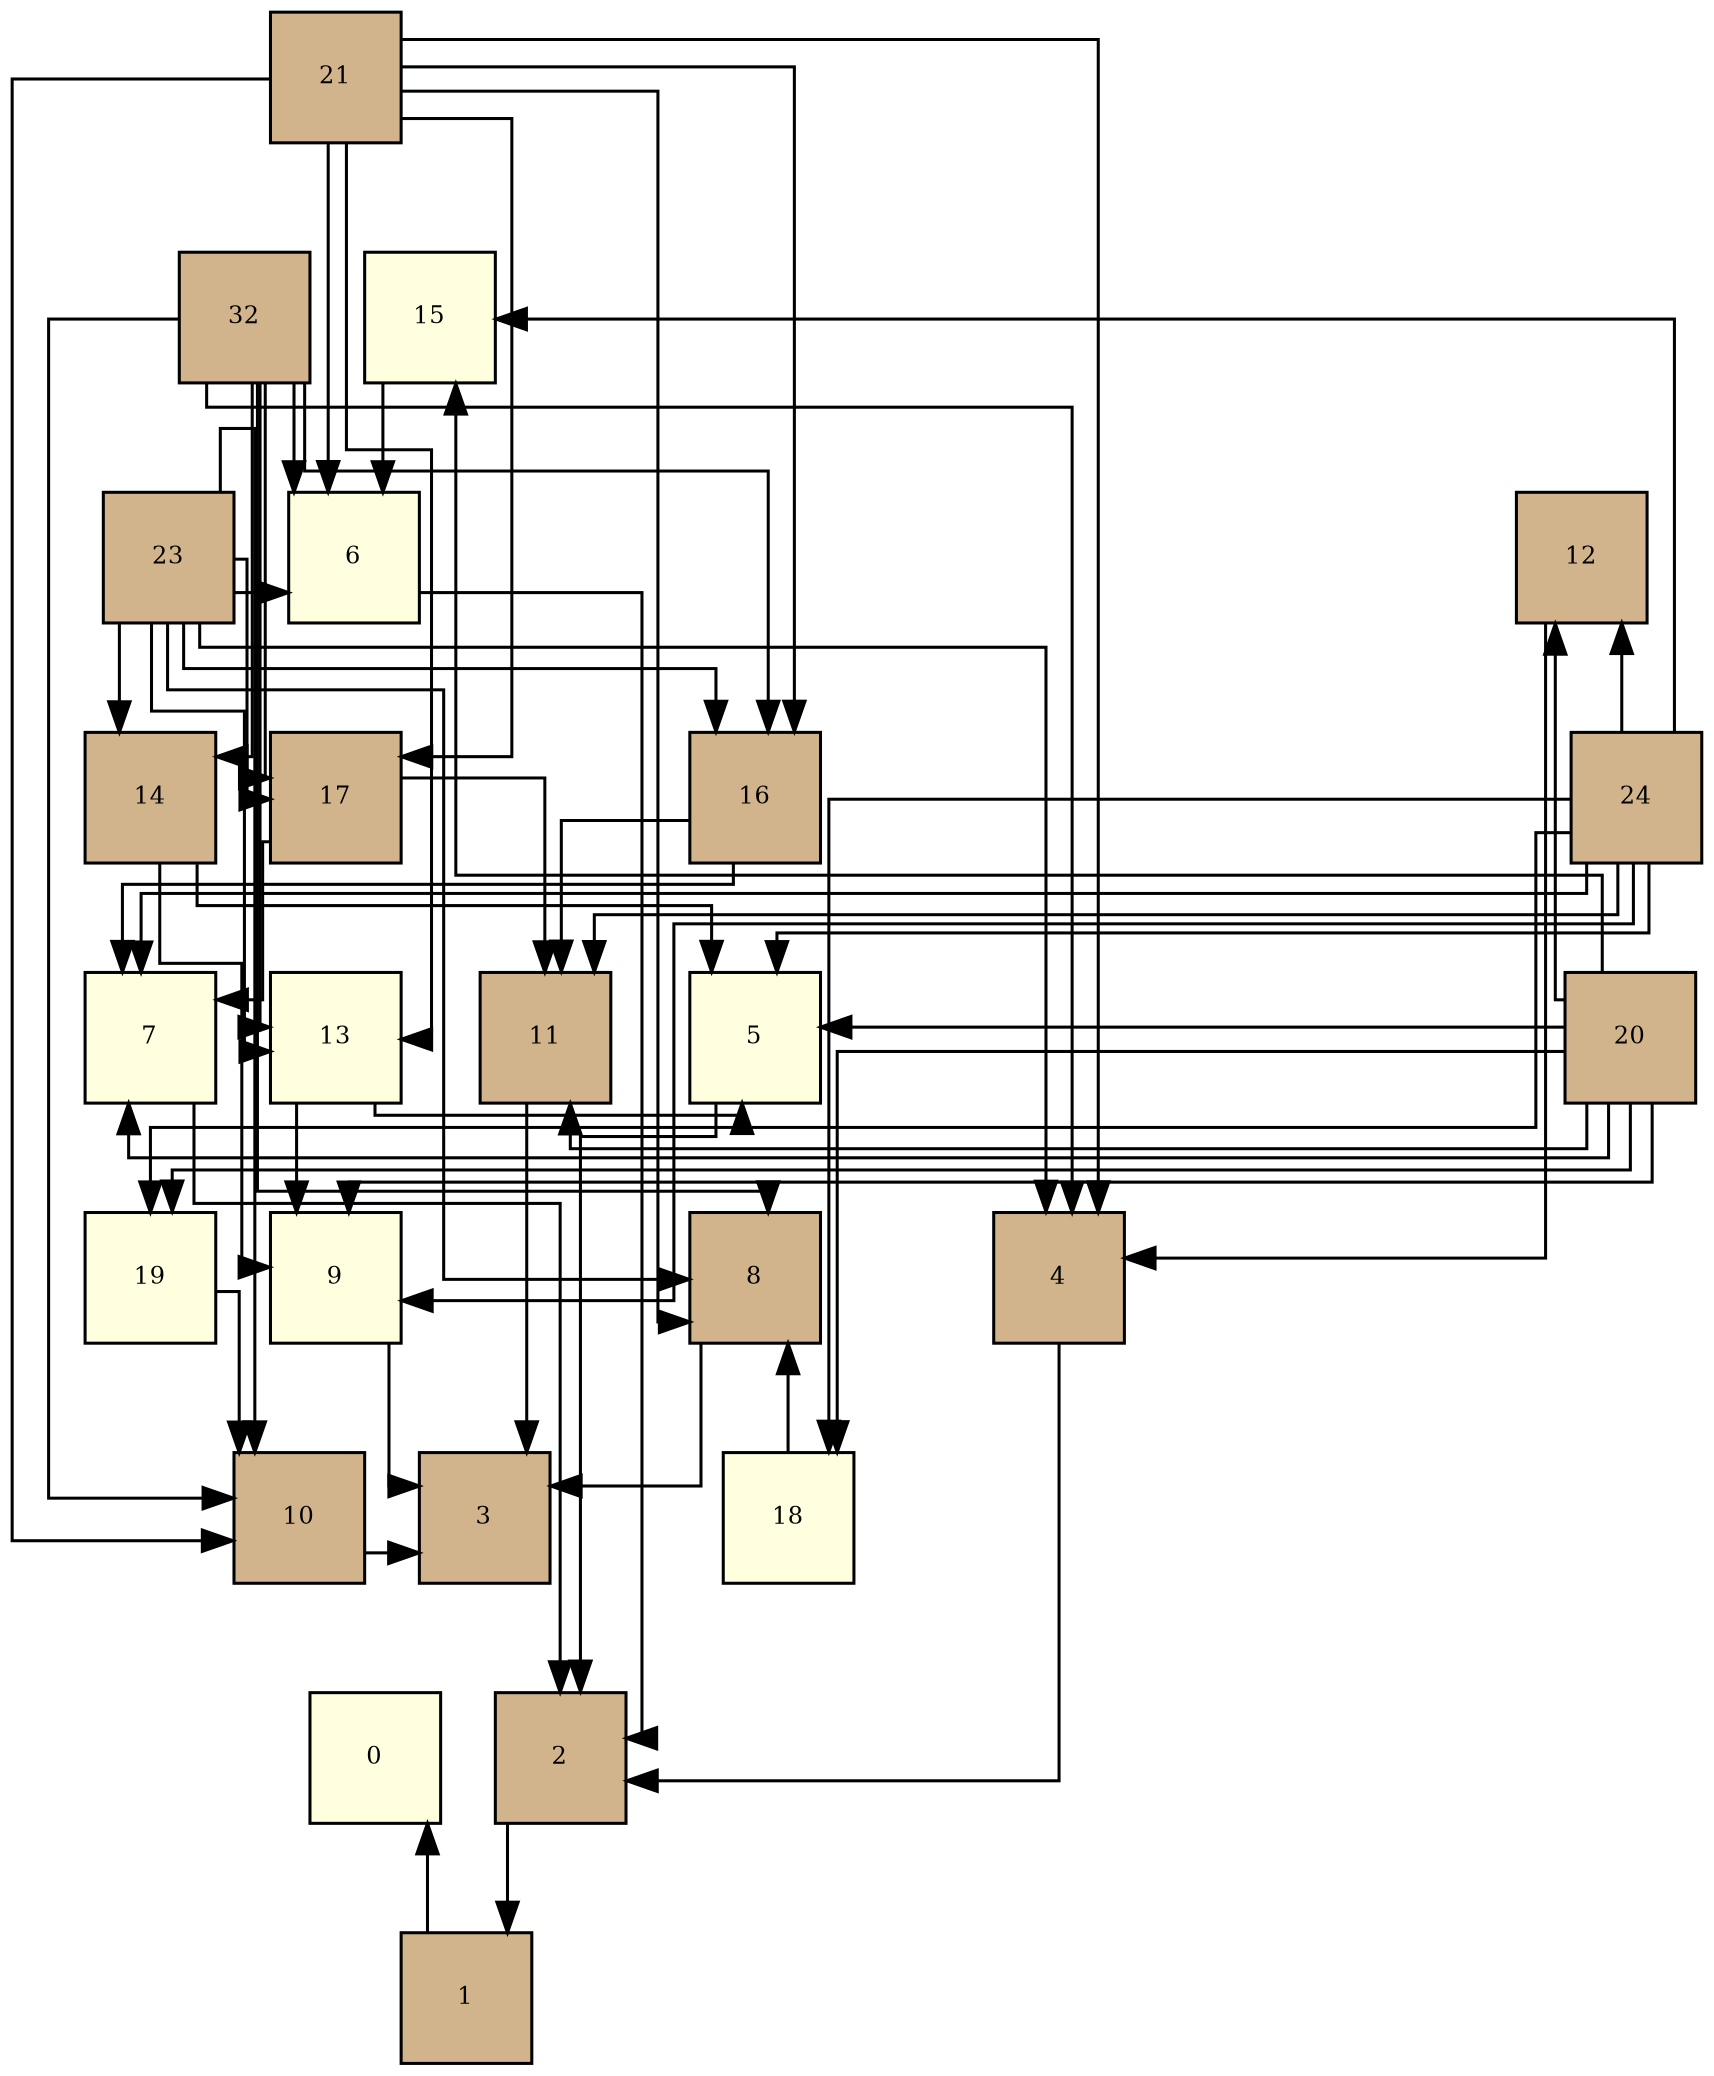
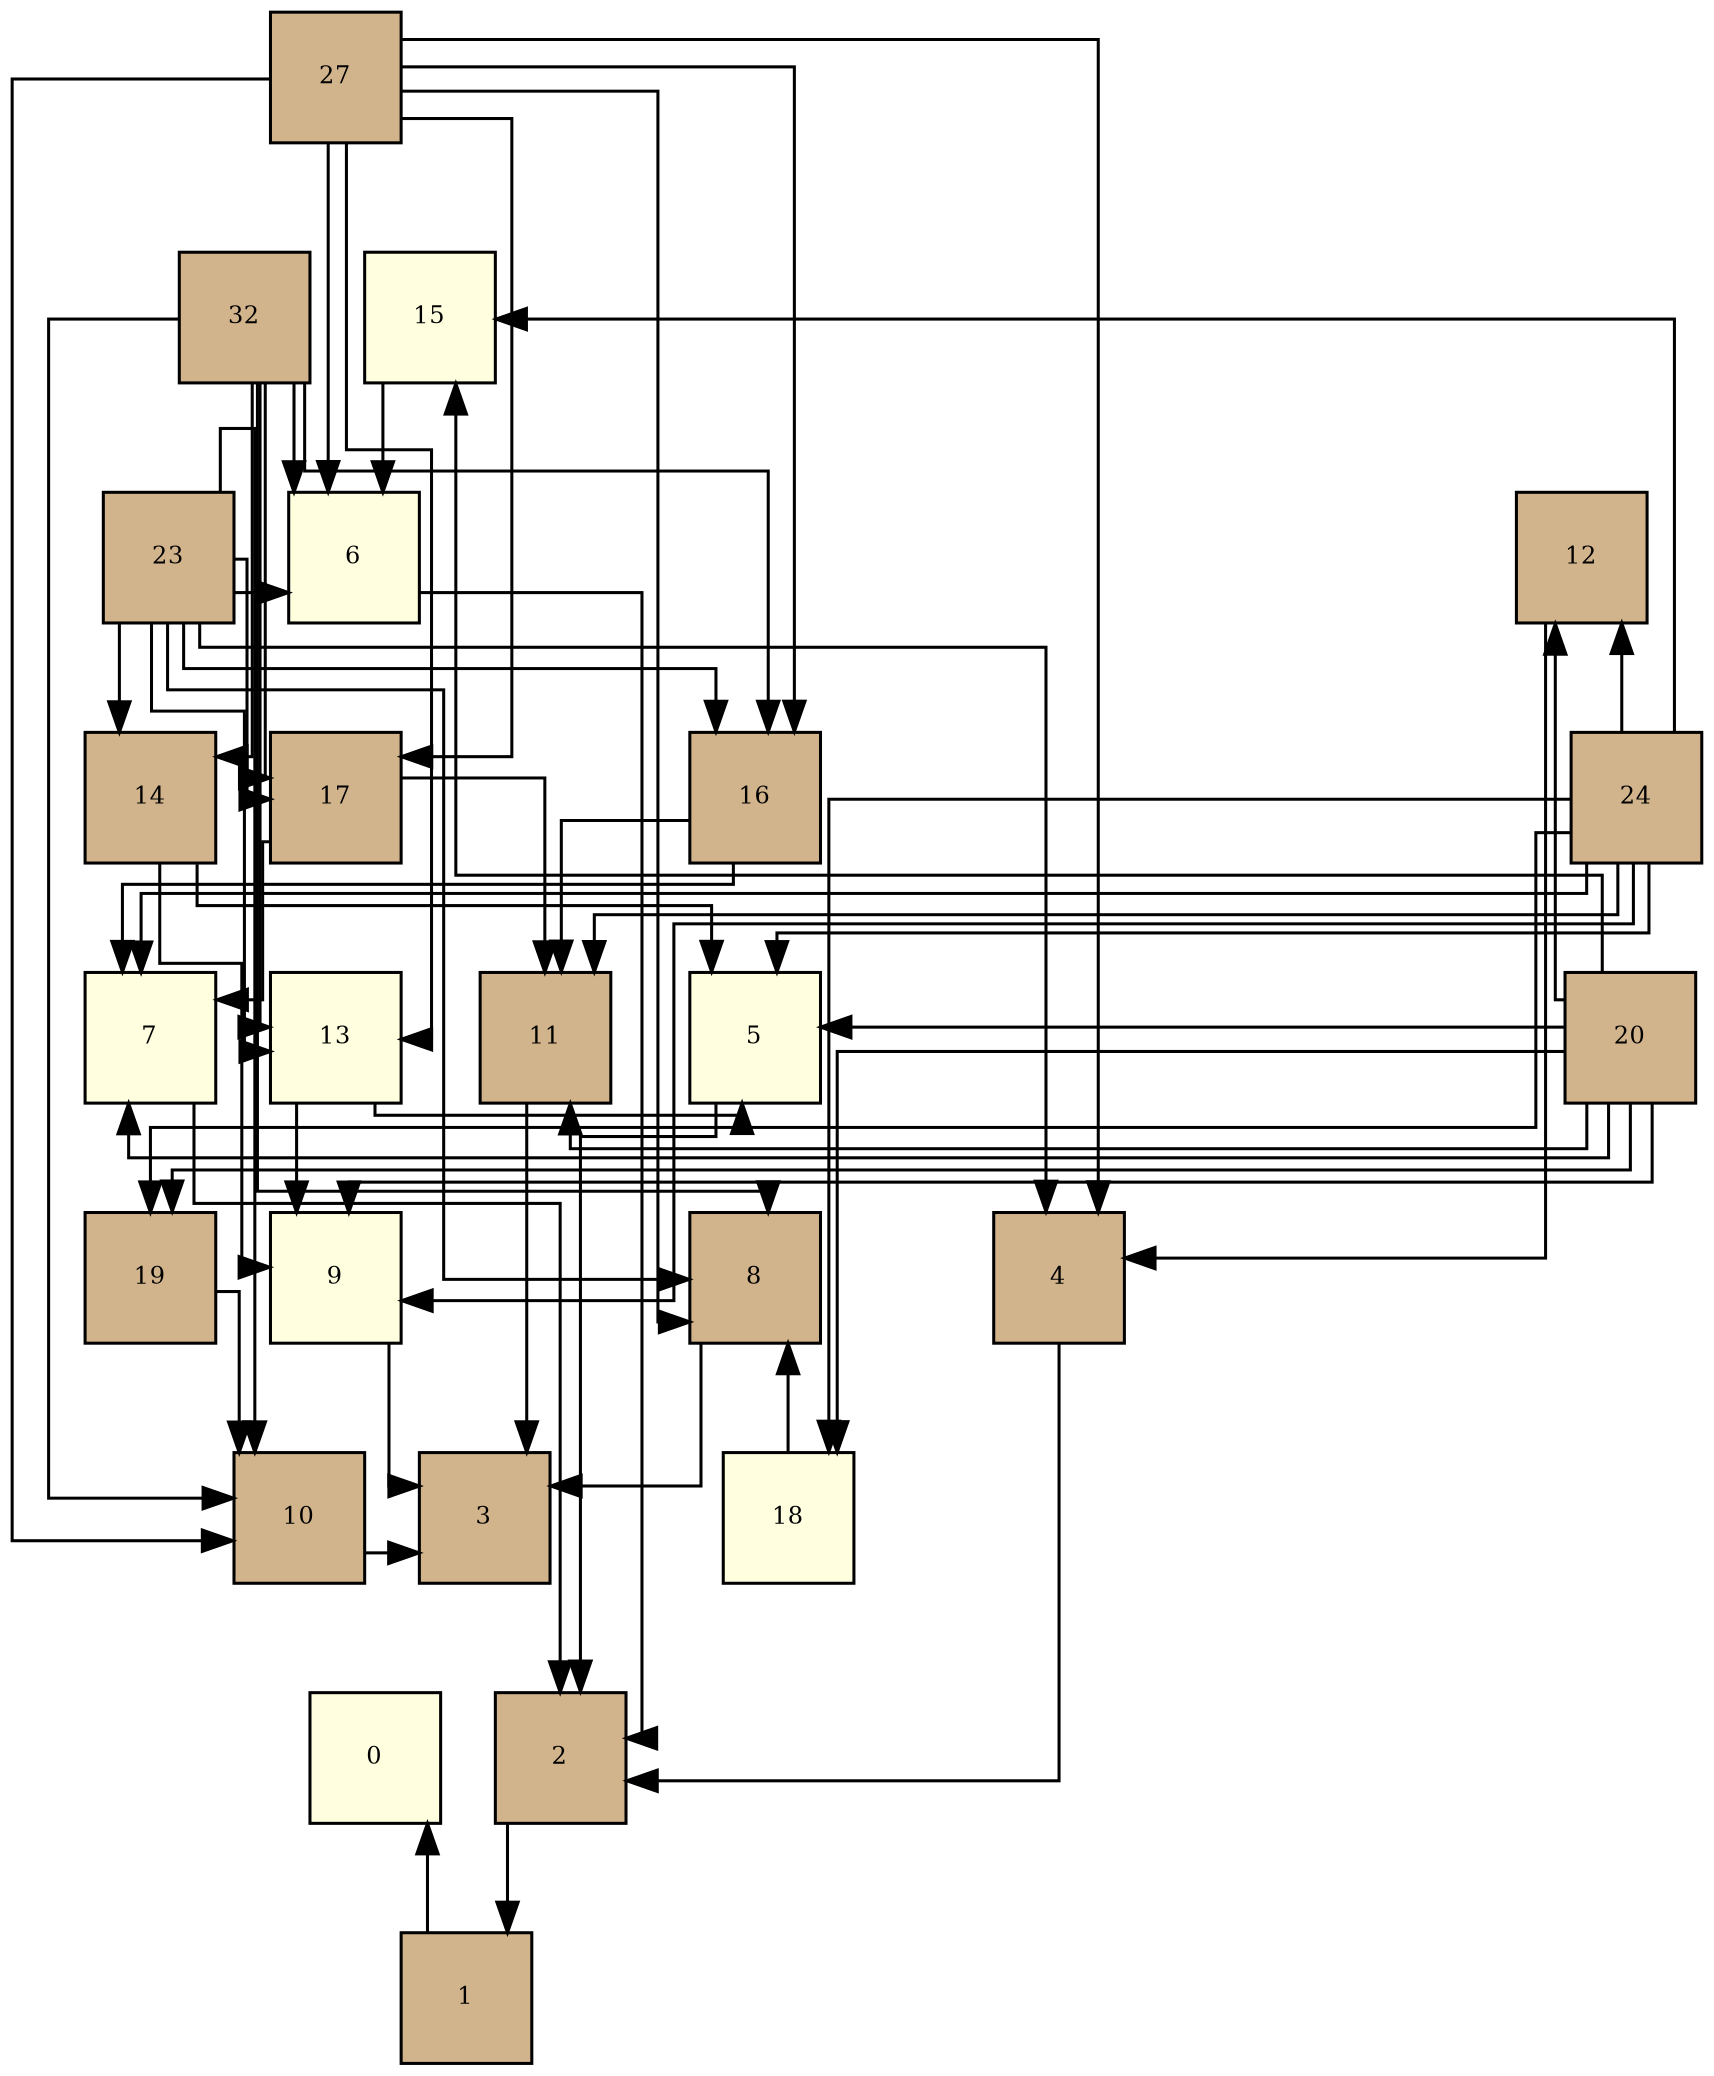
node "21": label "21" -> "27"
edge "32" -> "4": removed
node "19": fillcolor lightyellow -> tan
